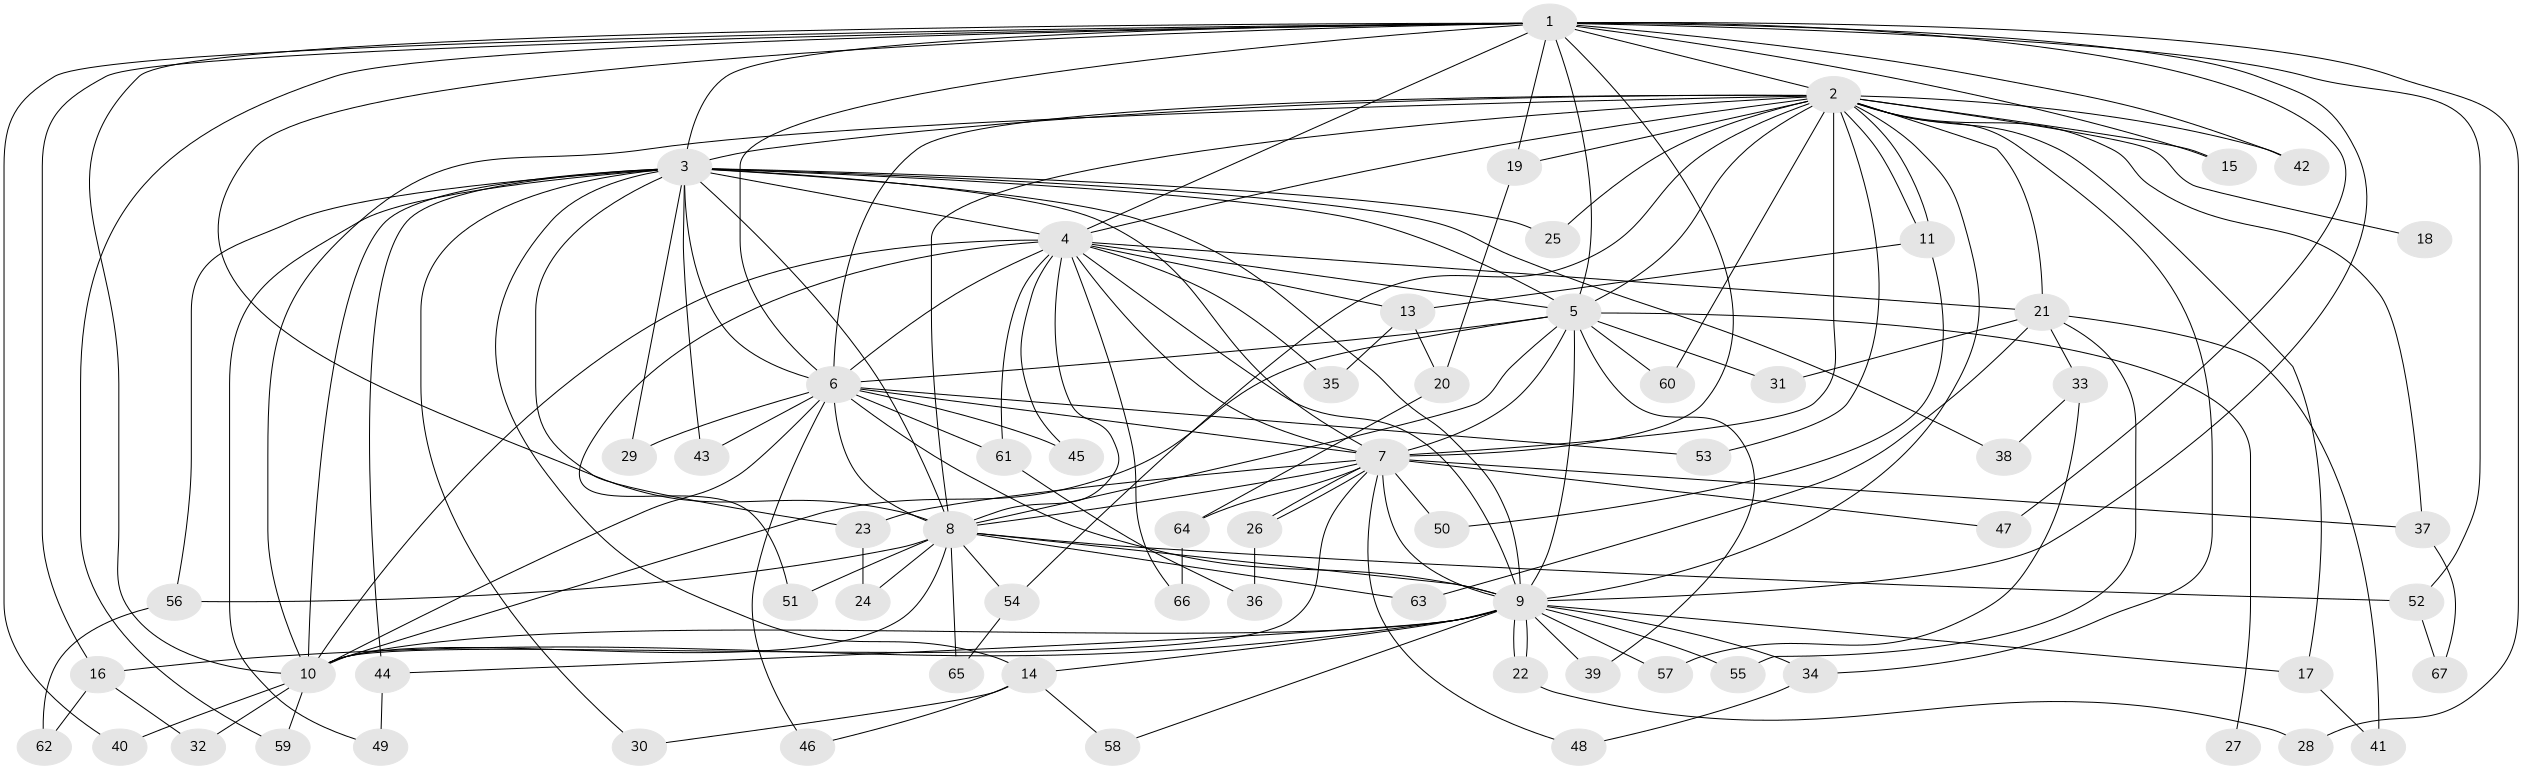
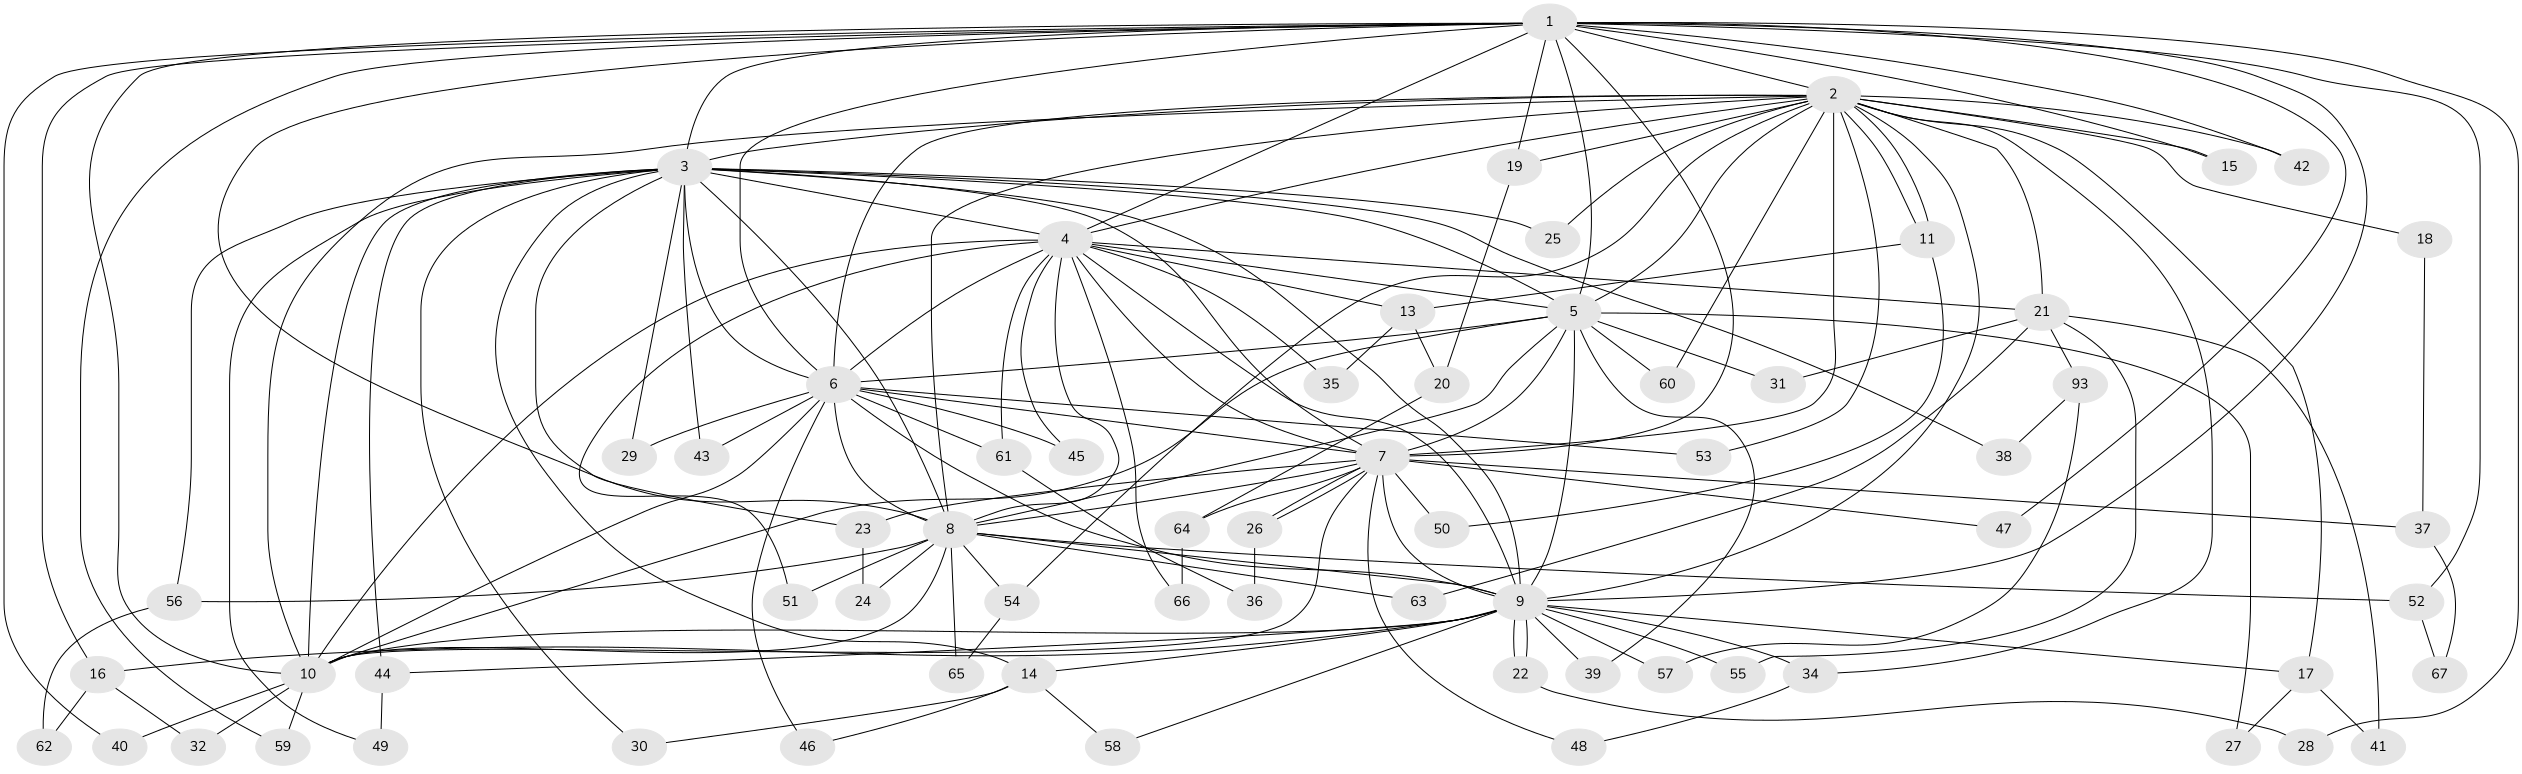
edge "2" -- "37": now "18" -- "37"
node "33": label "33" -> "93"
edge "17" -- "27": added
